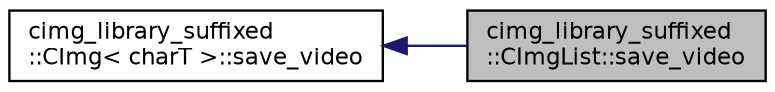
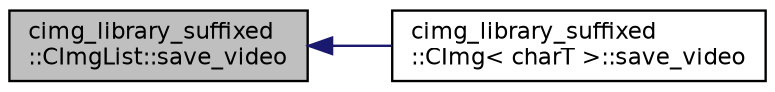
edge "cimg_library_suffixed ::CImgList::save_video" -> "cimg_library_suffixed ::CImg< charT >::save_video": reversed
